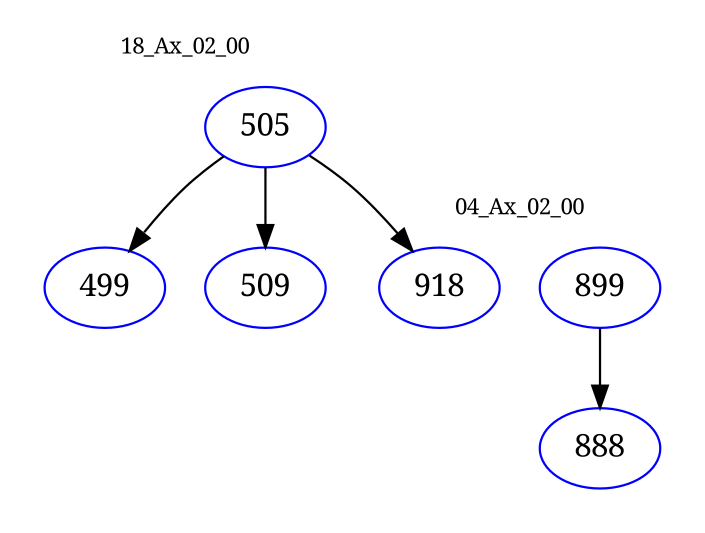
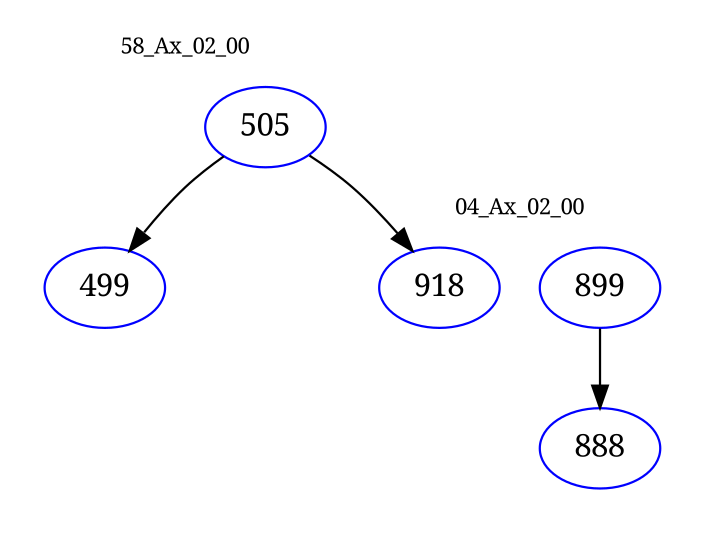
cluster "18_Ax_02_00": label "18_Ax_02_00" -> "58_Ax_02_00"
node "509": removed
